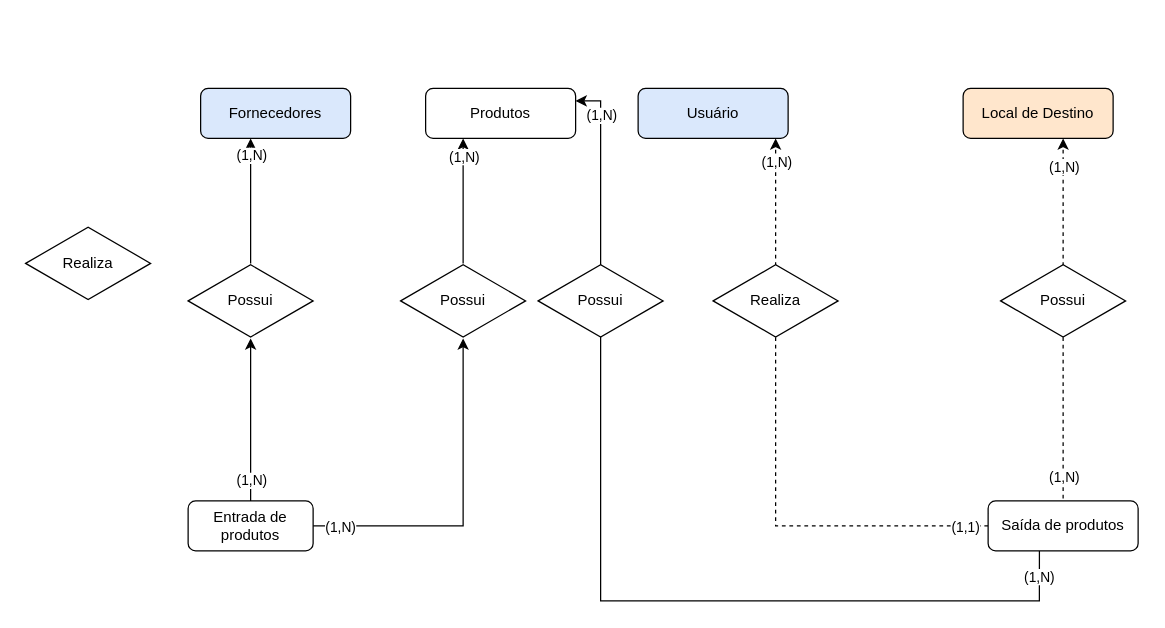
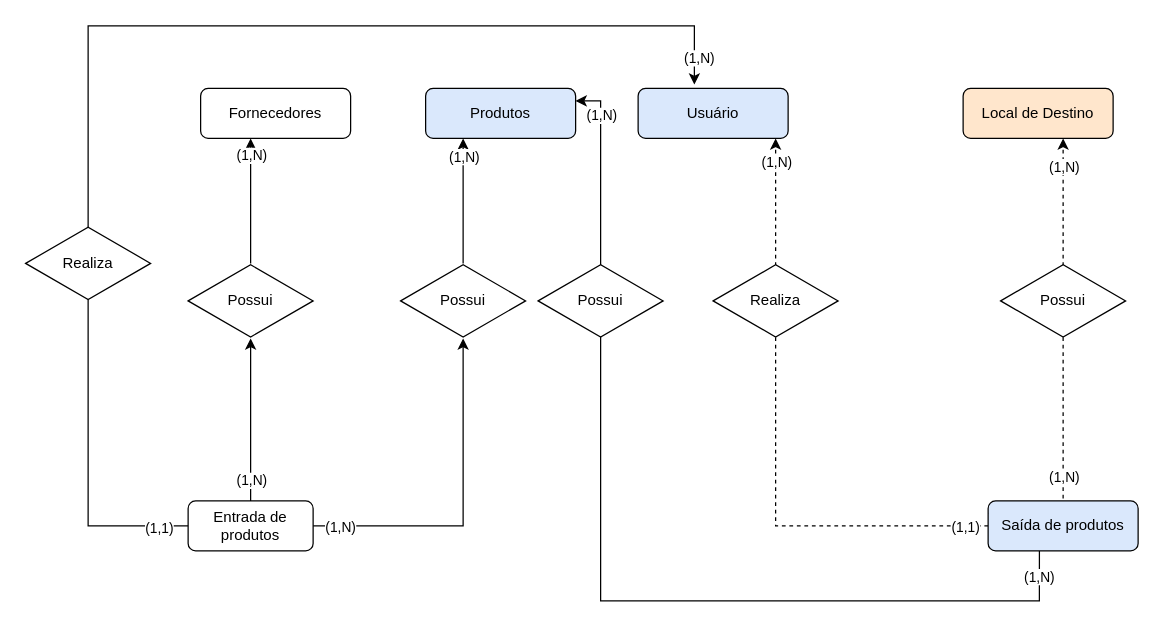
edge "Entrada de produtos" -> "Usuário": added, labels "(1,1)", "(1,N)"
node "Fornecedores": fillcolor #dae8fc -> #ffffff
node "Produtos": fillcolor #ffffff -> #dae8fc
node "Saída de produtos": fillcolor #ffffff -> #dae8fc
